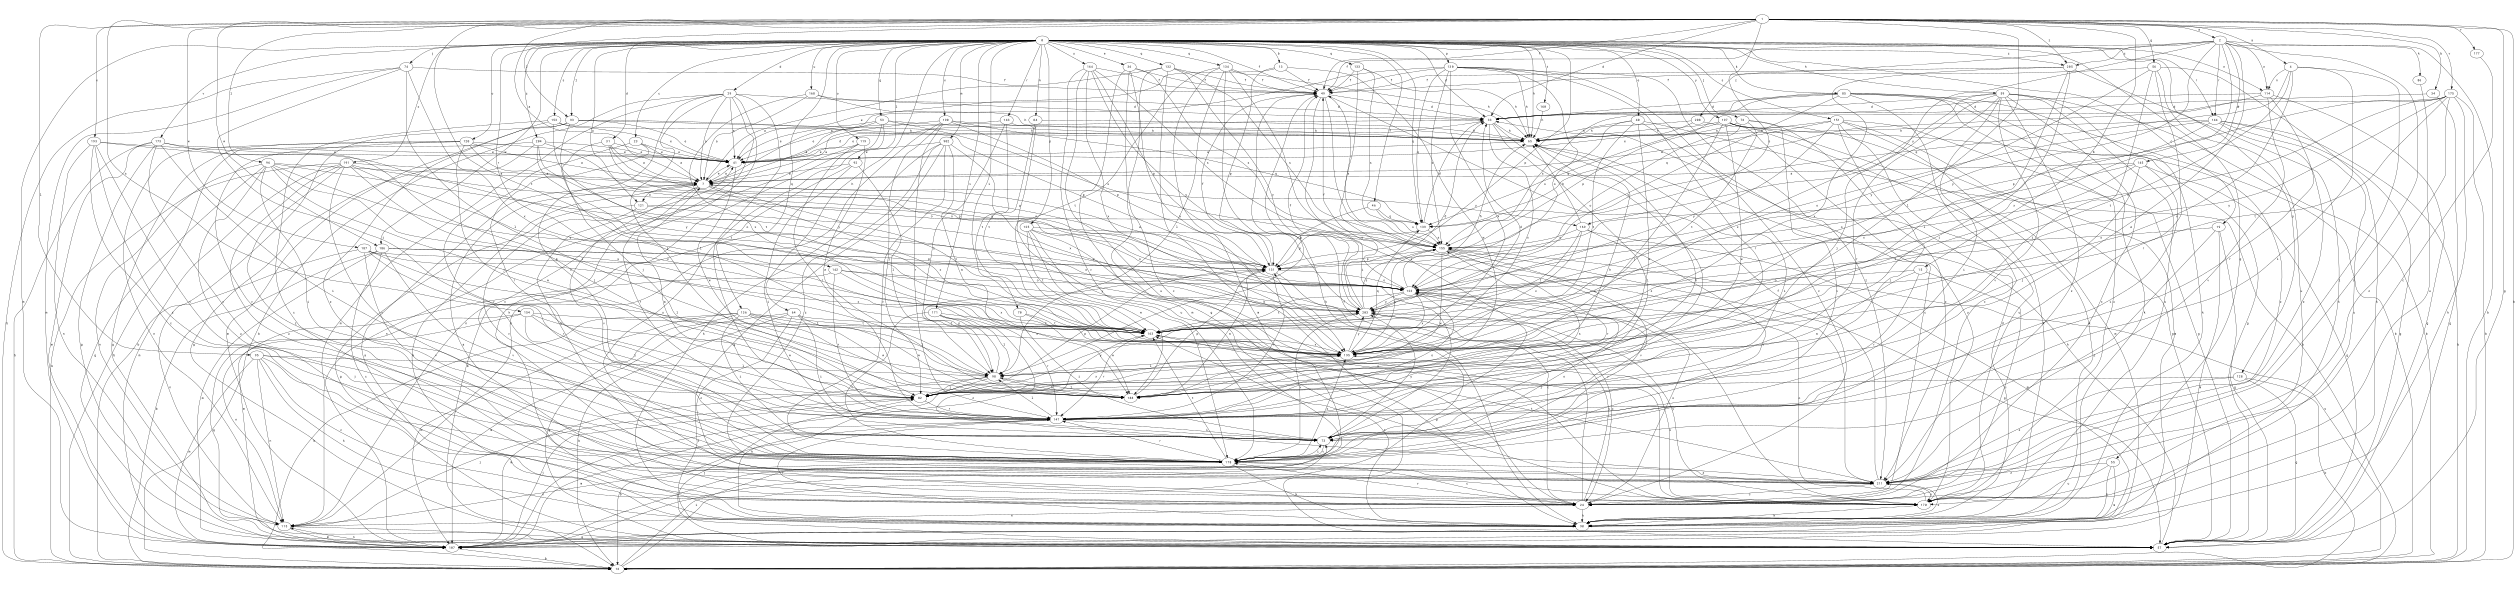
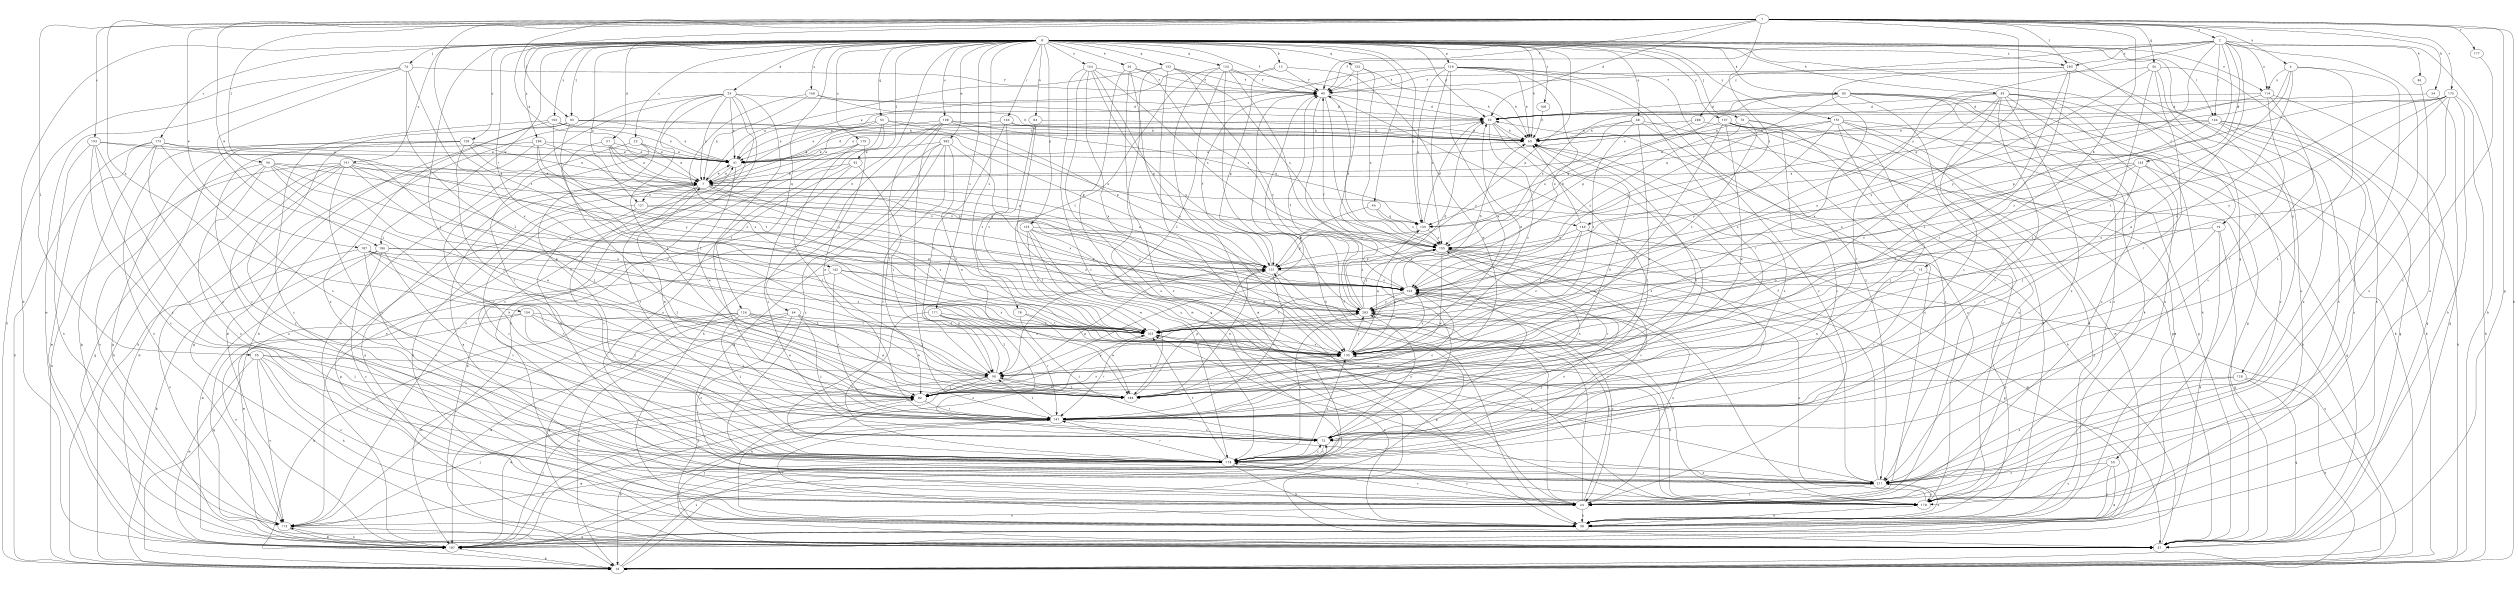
edge "197" -> "65": now "143" -> "65"
edge "59" -> "82": now "0" -> "82"
edge "96" -> "73": removed, label "i"
